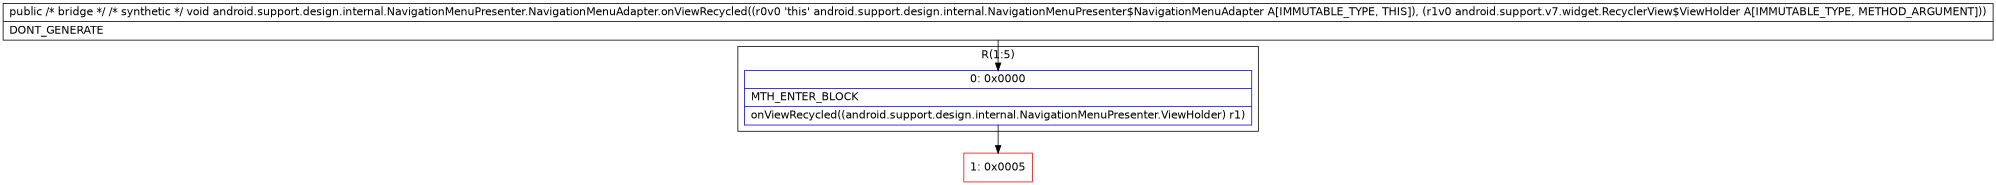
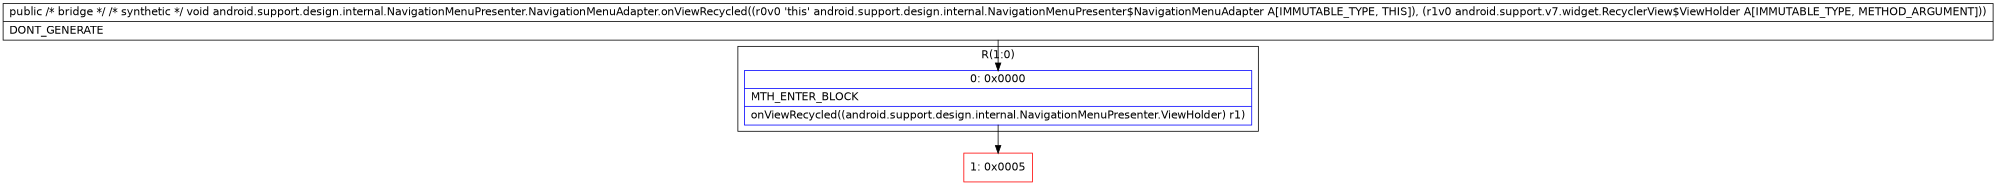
cluster "R(1:5)": label "R(1:5)" -> "R(1:0)"
